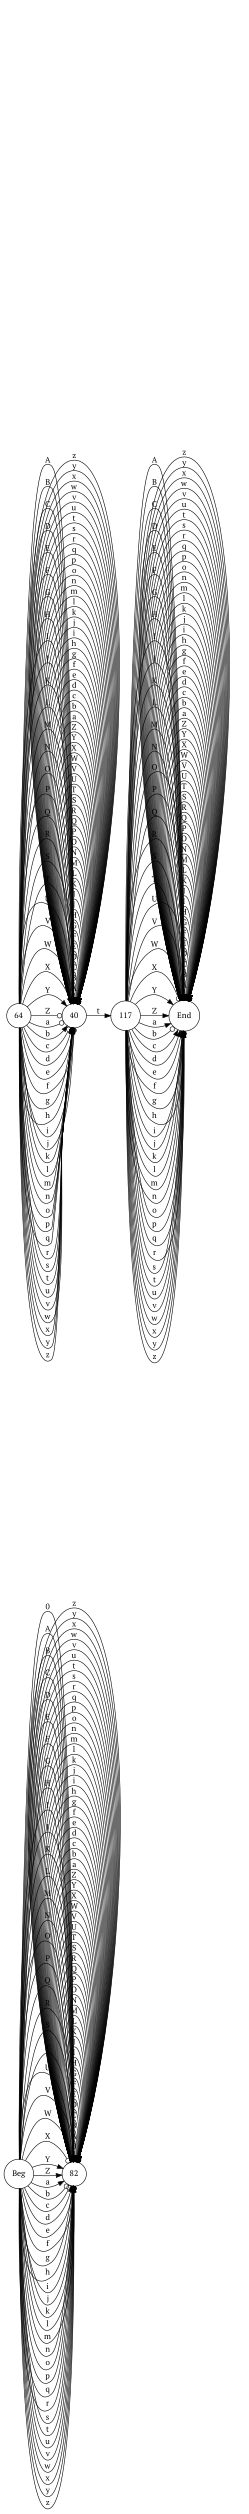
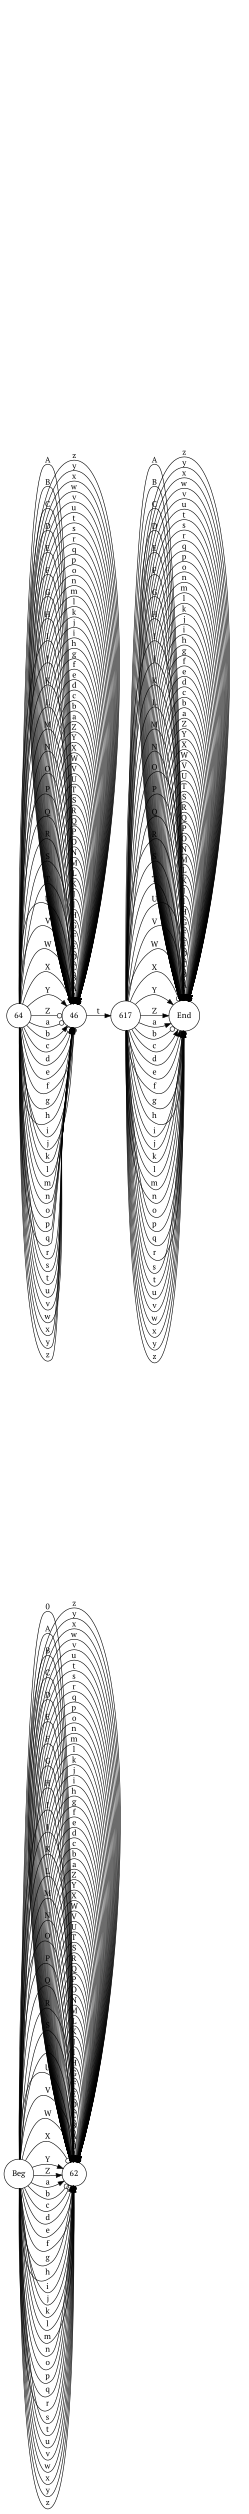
node "40": label "40" -> "46"
node "117": label "117" -> "617"
node "82": label "82" -> "62"
